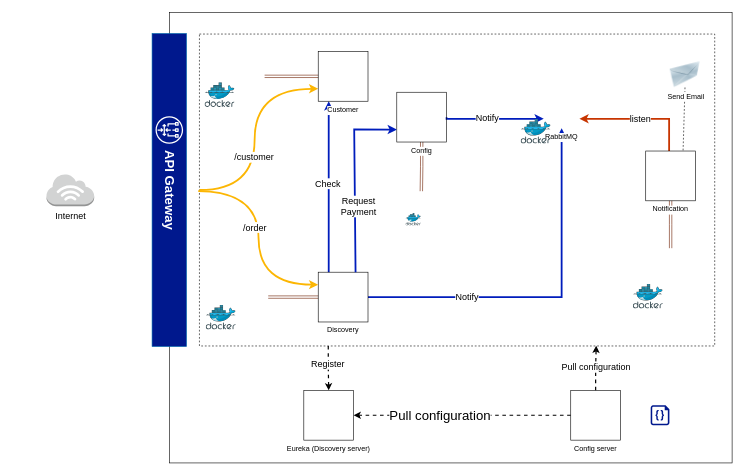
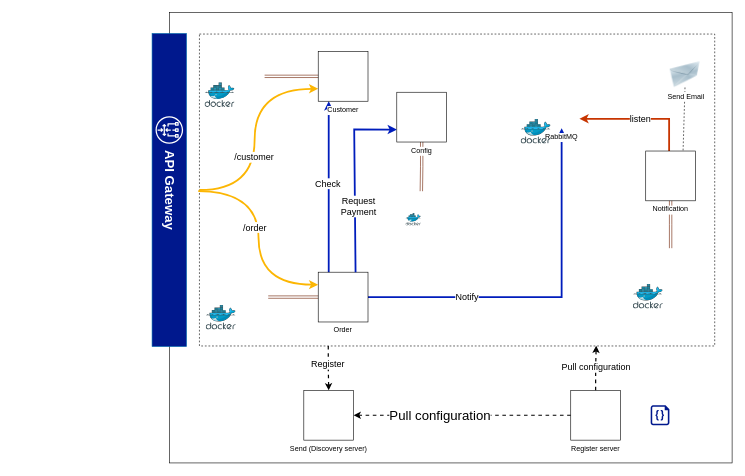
edge "Config" -> "RabbitMQ": removed, label "Notify"
node "Internet": removed
node "Discovery": label "Discovery" -> "Order"
node "Eureka (Discovery server)": label "Eureka (Discovery server)" -> "Send (Discovery server)"
node "Config server": label "Config server" -> "Register server"
